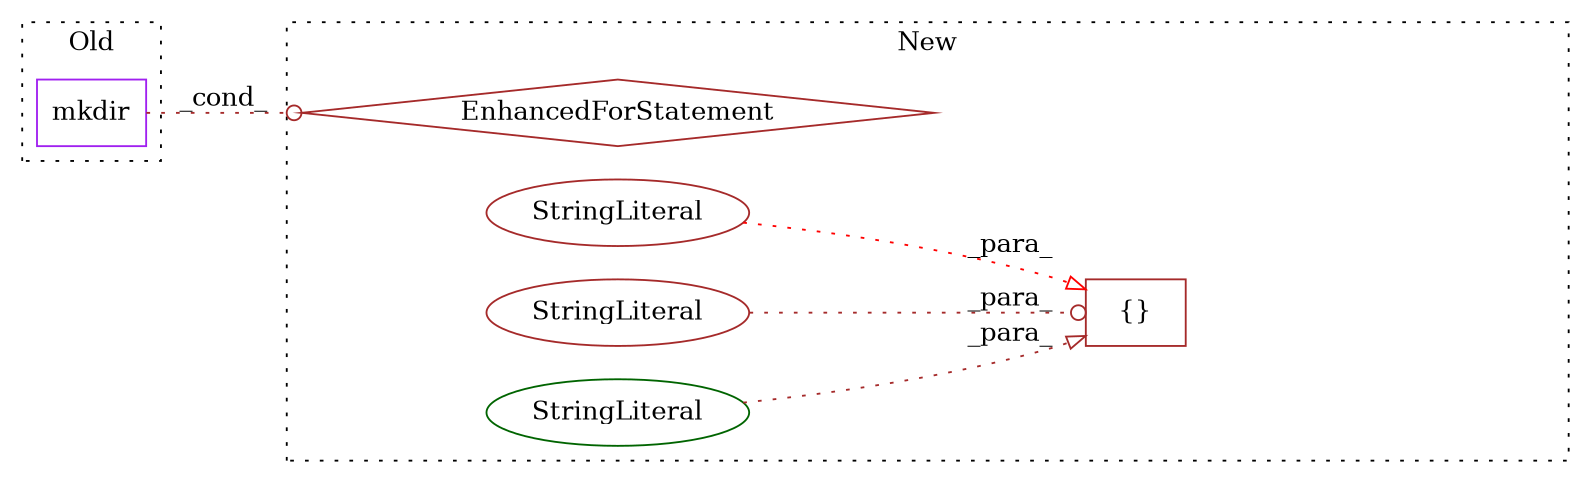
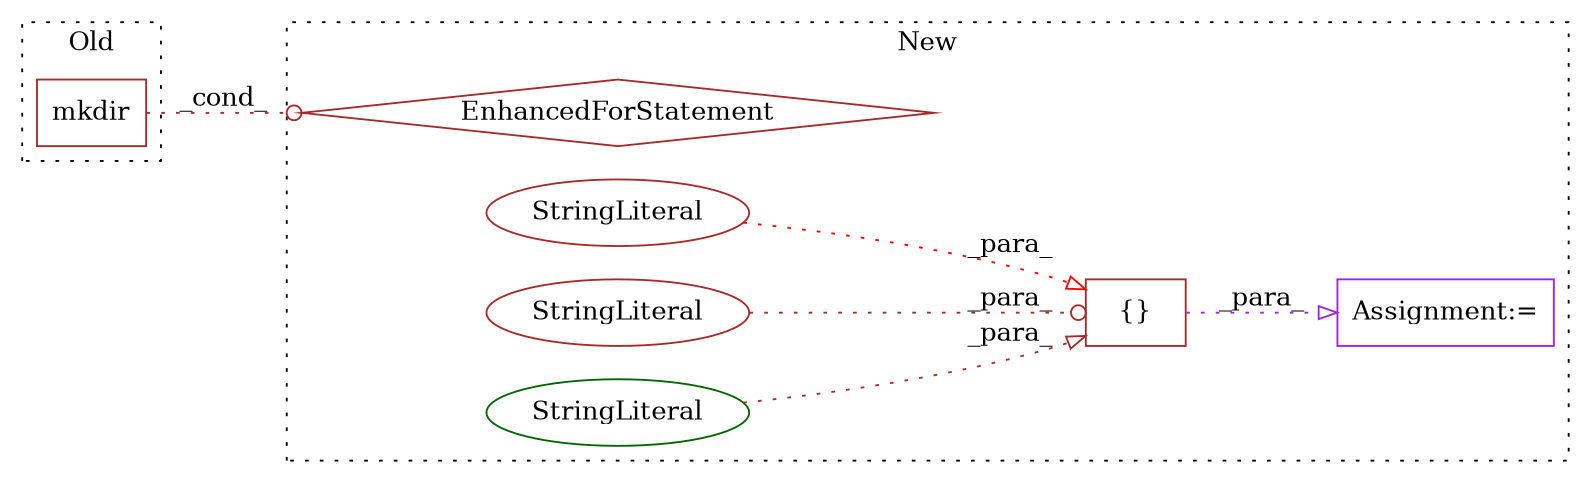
node "mkdir": color purple -> brown
node "Assignment:=": added
